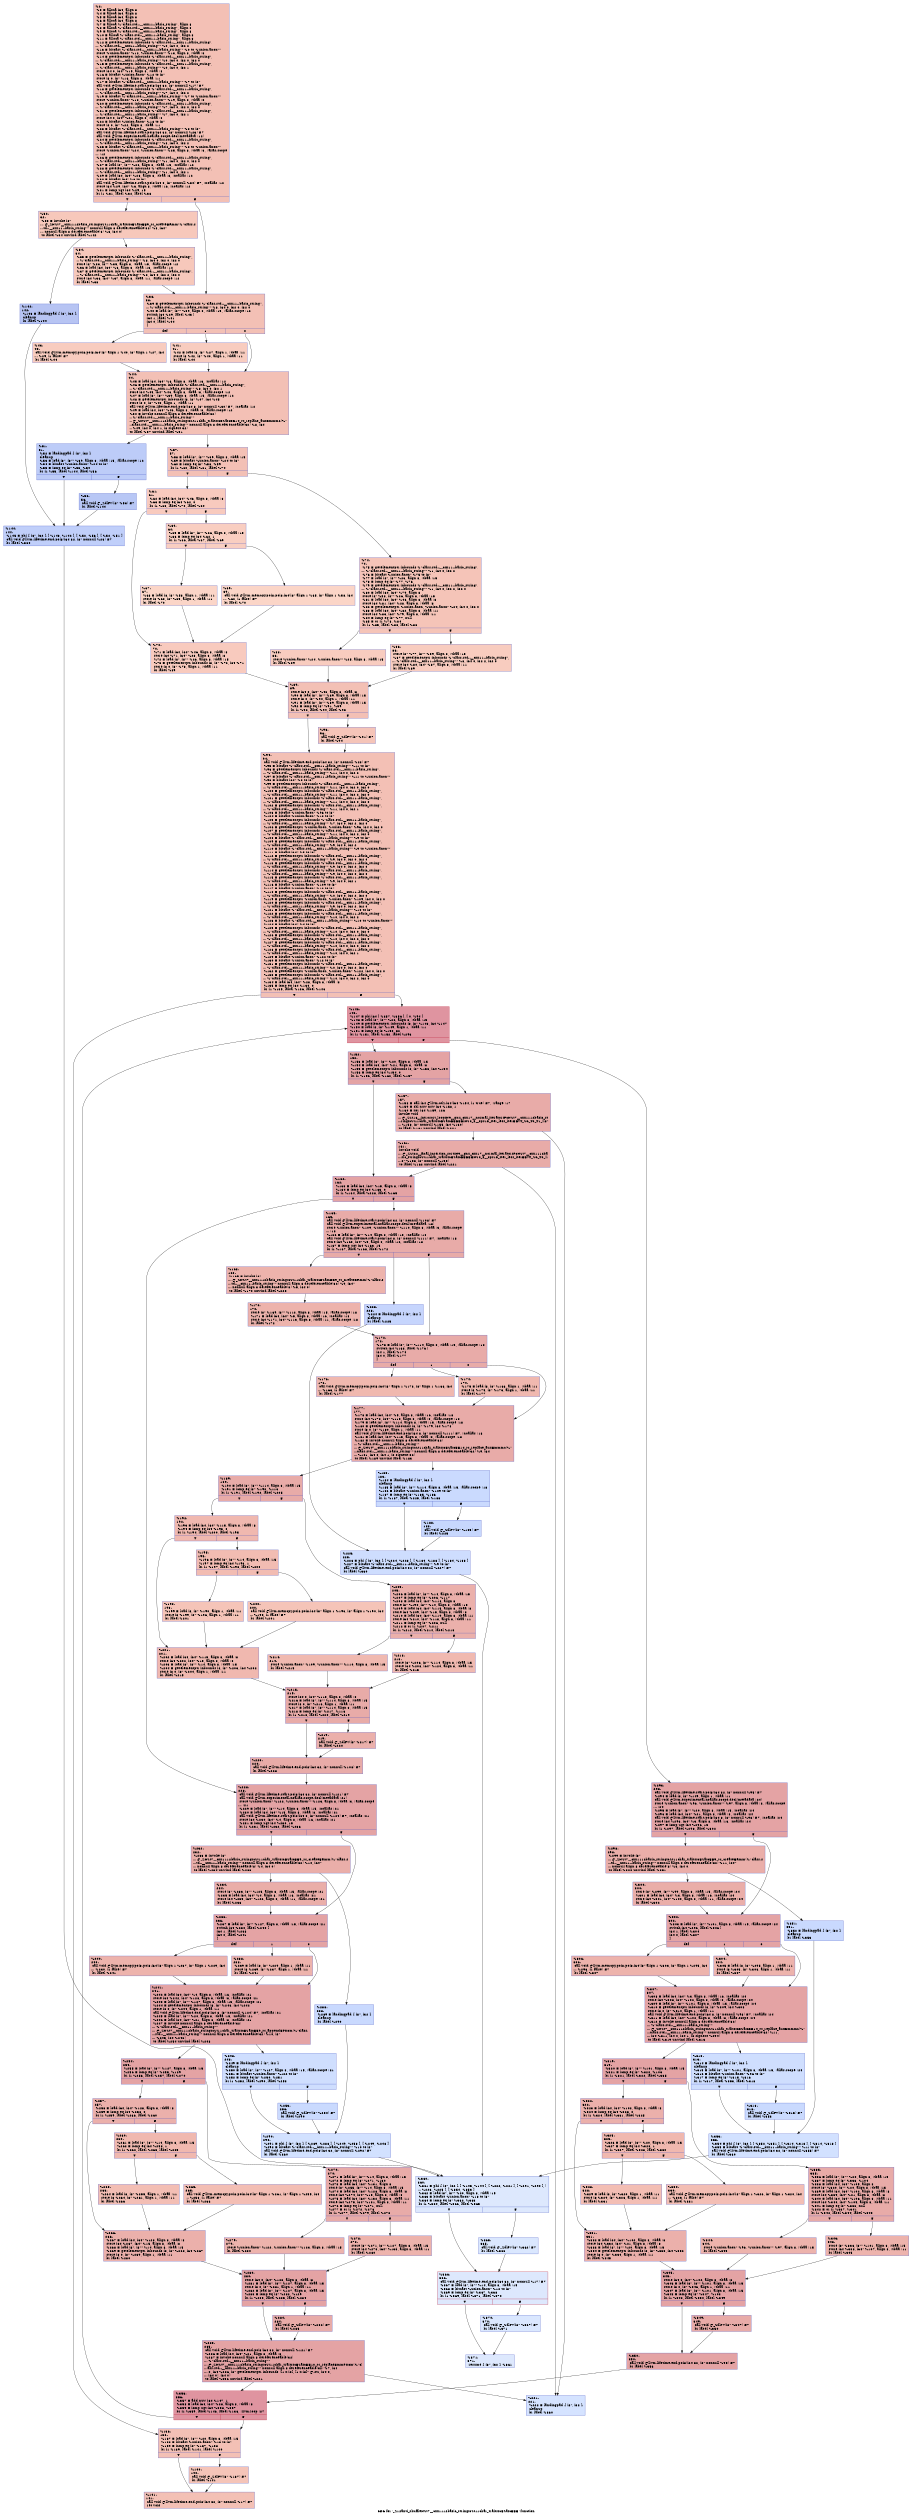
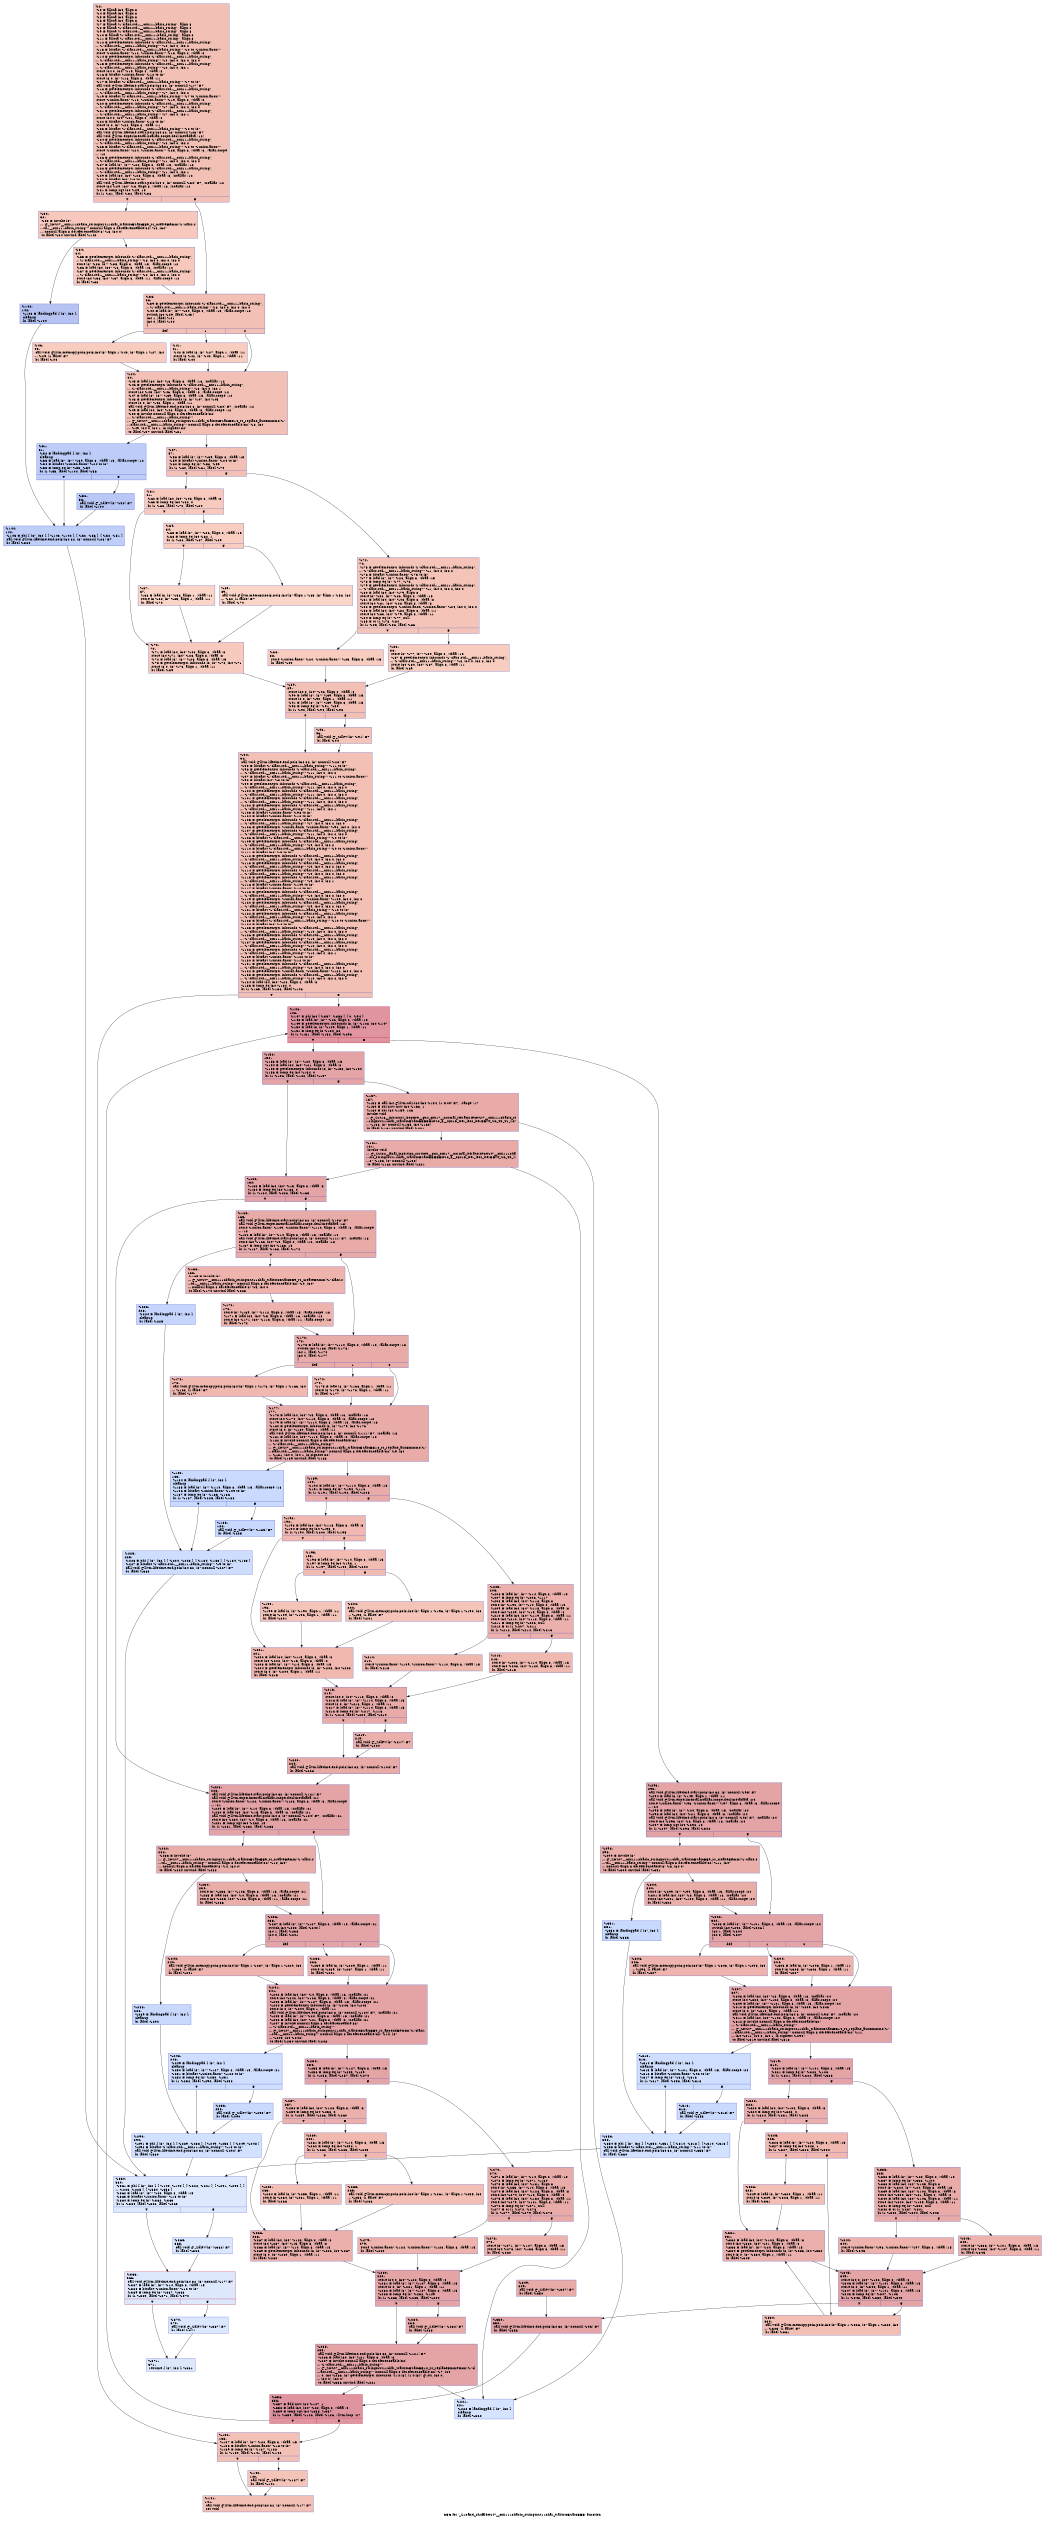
edge "%345:" -> "%349:": now "%345:" -> "%330:"
